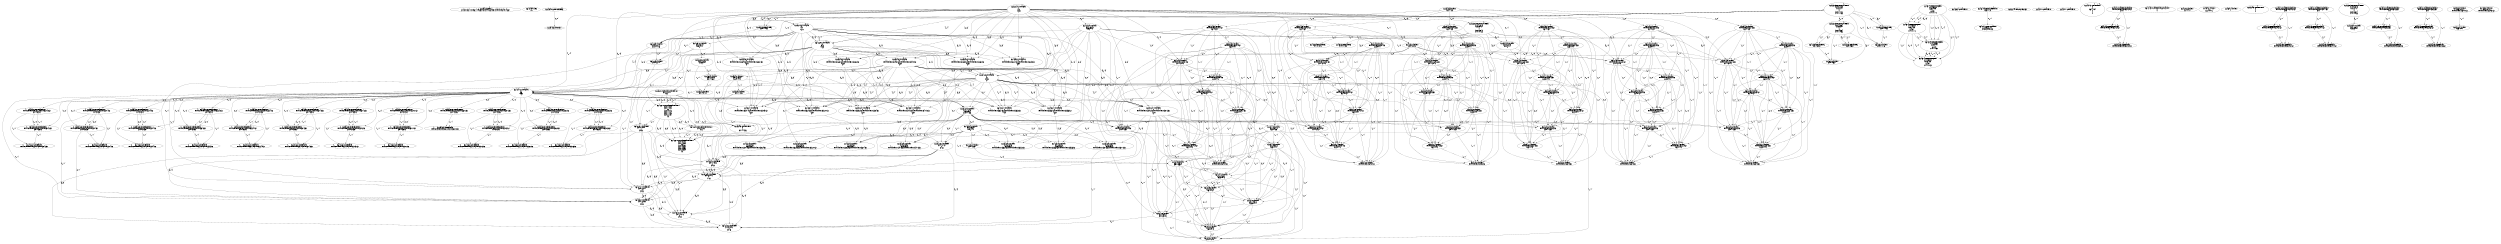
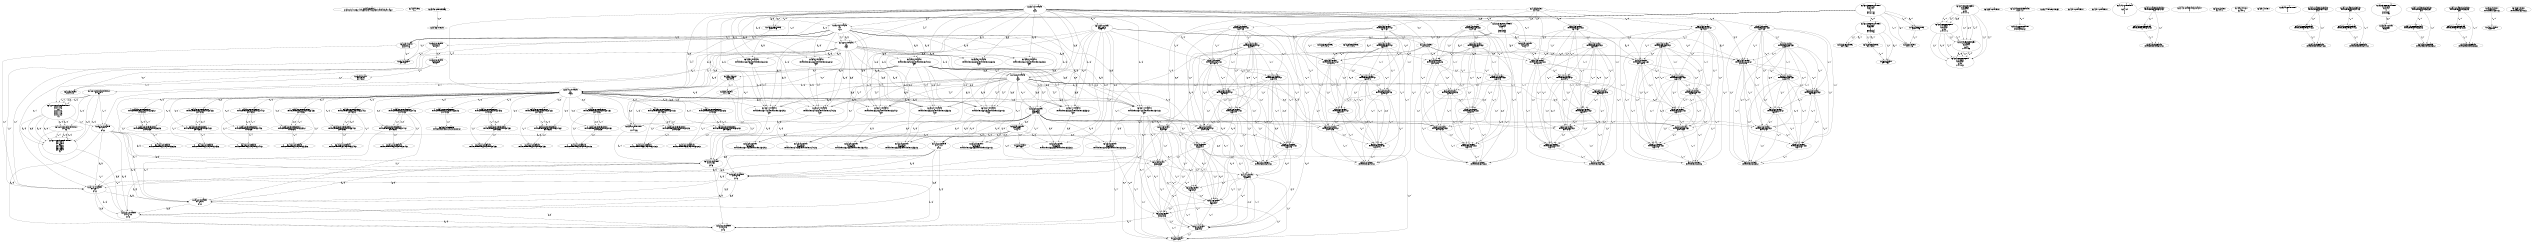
edge "268453967.lstrcpyW 3221774336 268497976" -> "268464679.wsprintfW 3221778432 268500964 3221774336": removed, label "(1-->3)"
edge "268464439.lstrcatW retval_lstrlenW_32928_32 3221762048" -> "268464714.lstrcatW retval_lstrlenW_32928_32 268500948": removed, label "(1-->1)"
node "268464767.lstrlenW retval_lstrlenW_32924_32": label "268464767.lstrlenW retval_lstrlenW_32924_32" -> "268464767.lstrlenW retval_lstrcmpiW_32924_32"
edge "268464714.lstrcatW retval_lstrlenW_32924_32 268500948" -> "268464706.lstrcatW 3221798912 3221803008": now "268464439.lstrcatW 3221798912 3221786624" -> "268464706.lstrcatW 3221798912 3221803008"
